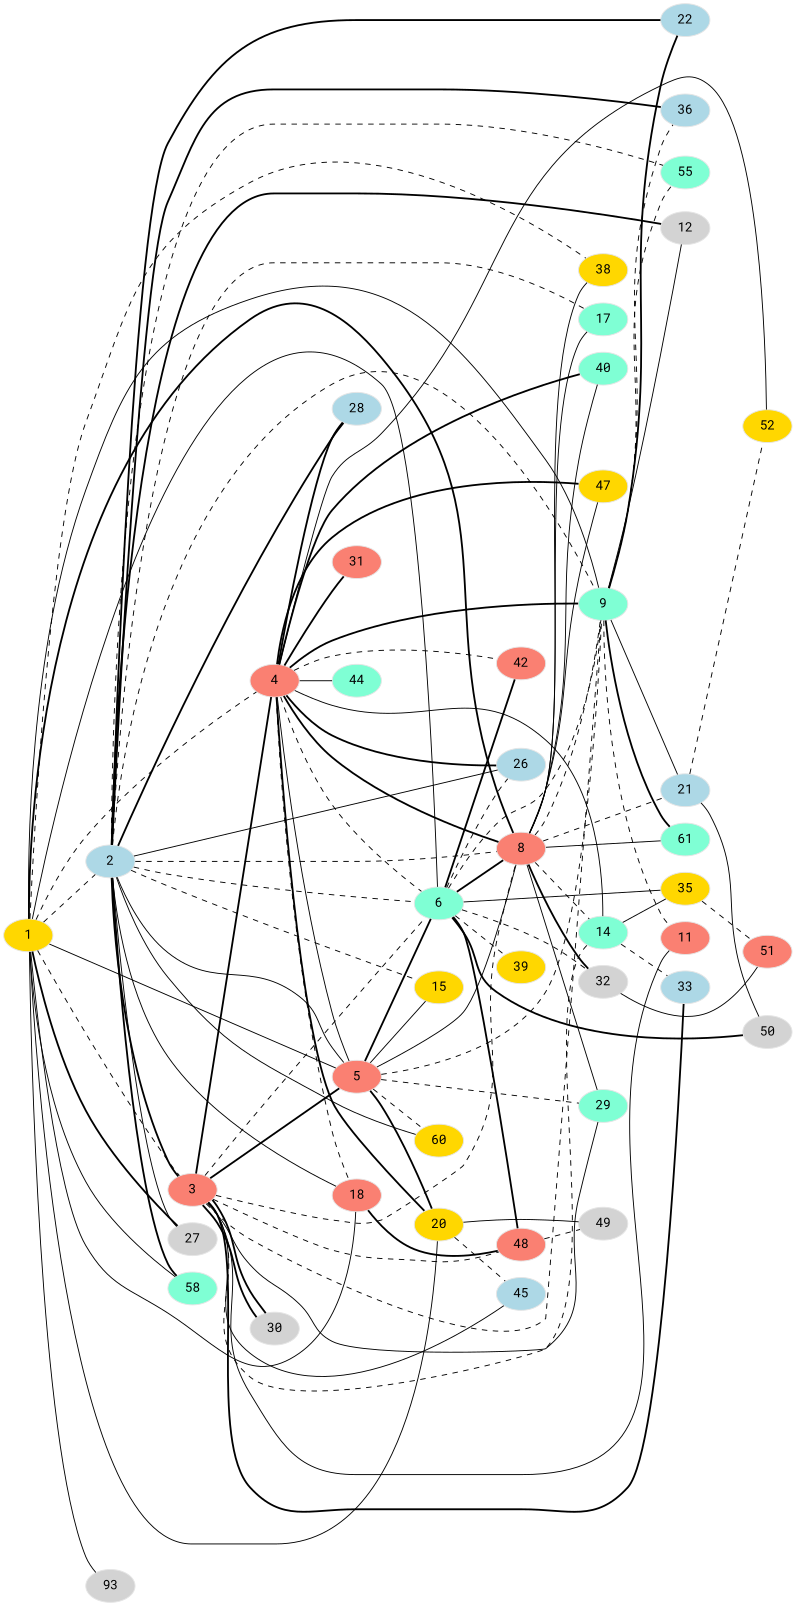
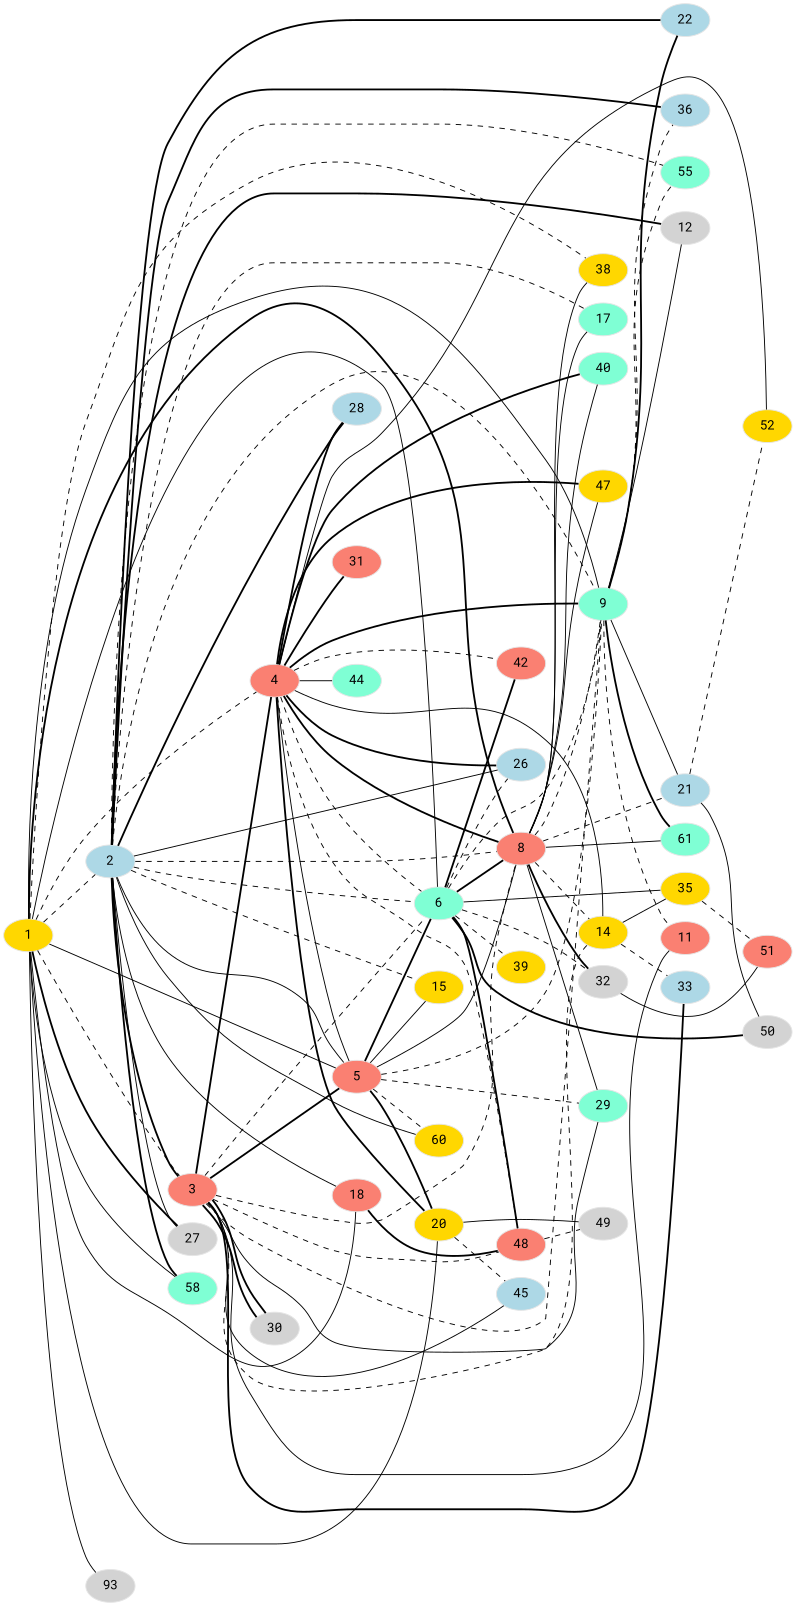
node "14": fillcolor aquamarine -> gold
edge "4" -- "18": now "4" -- "48"
